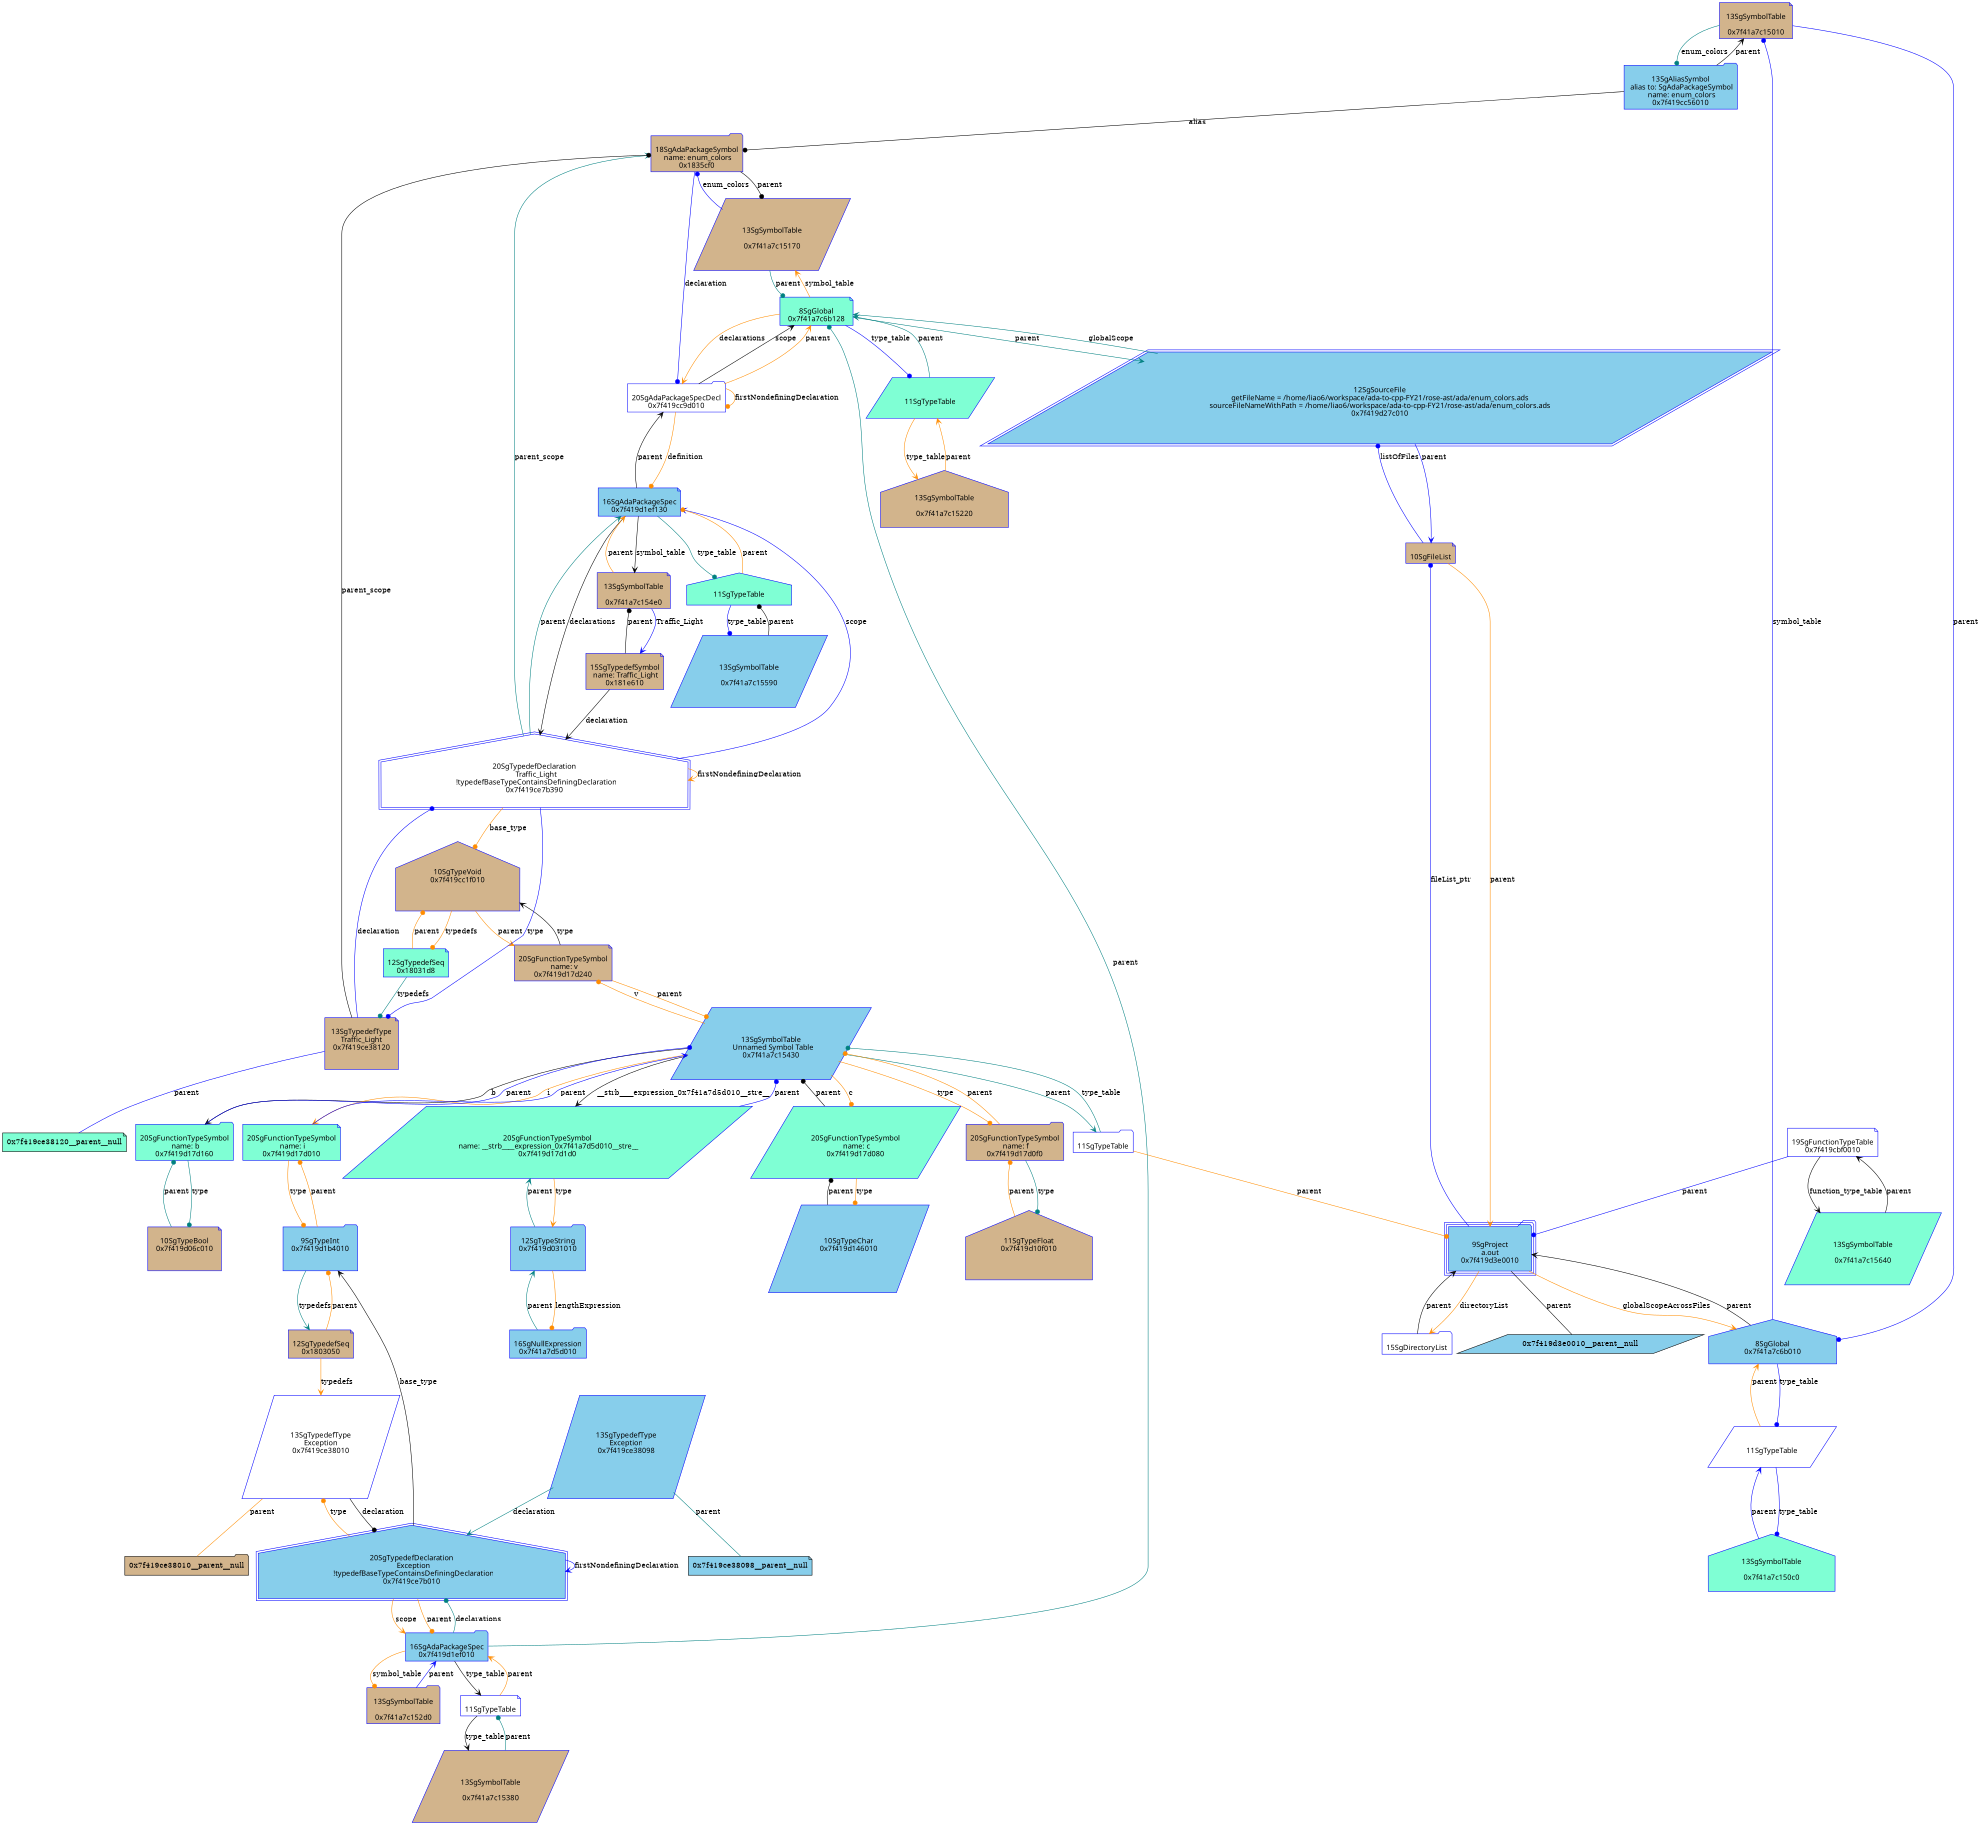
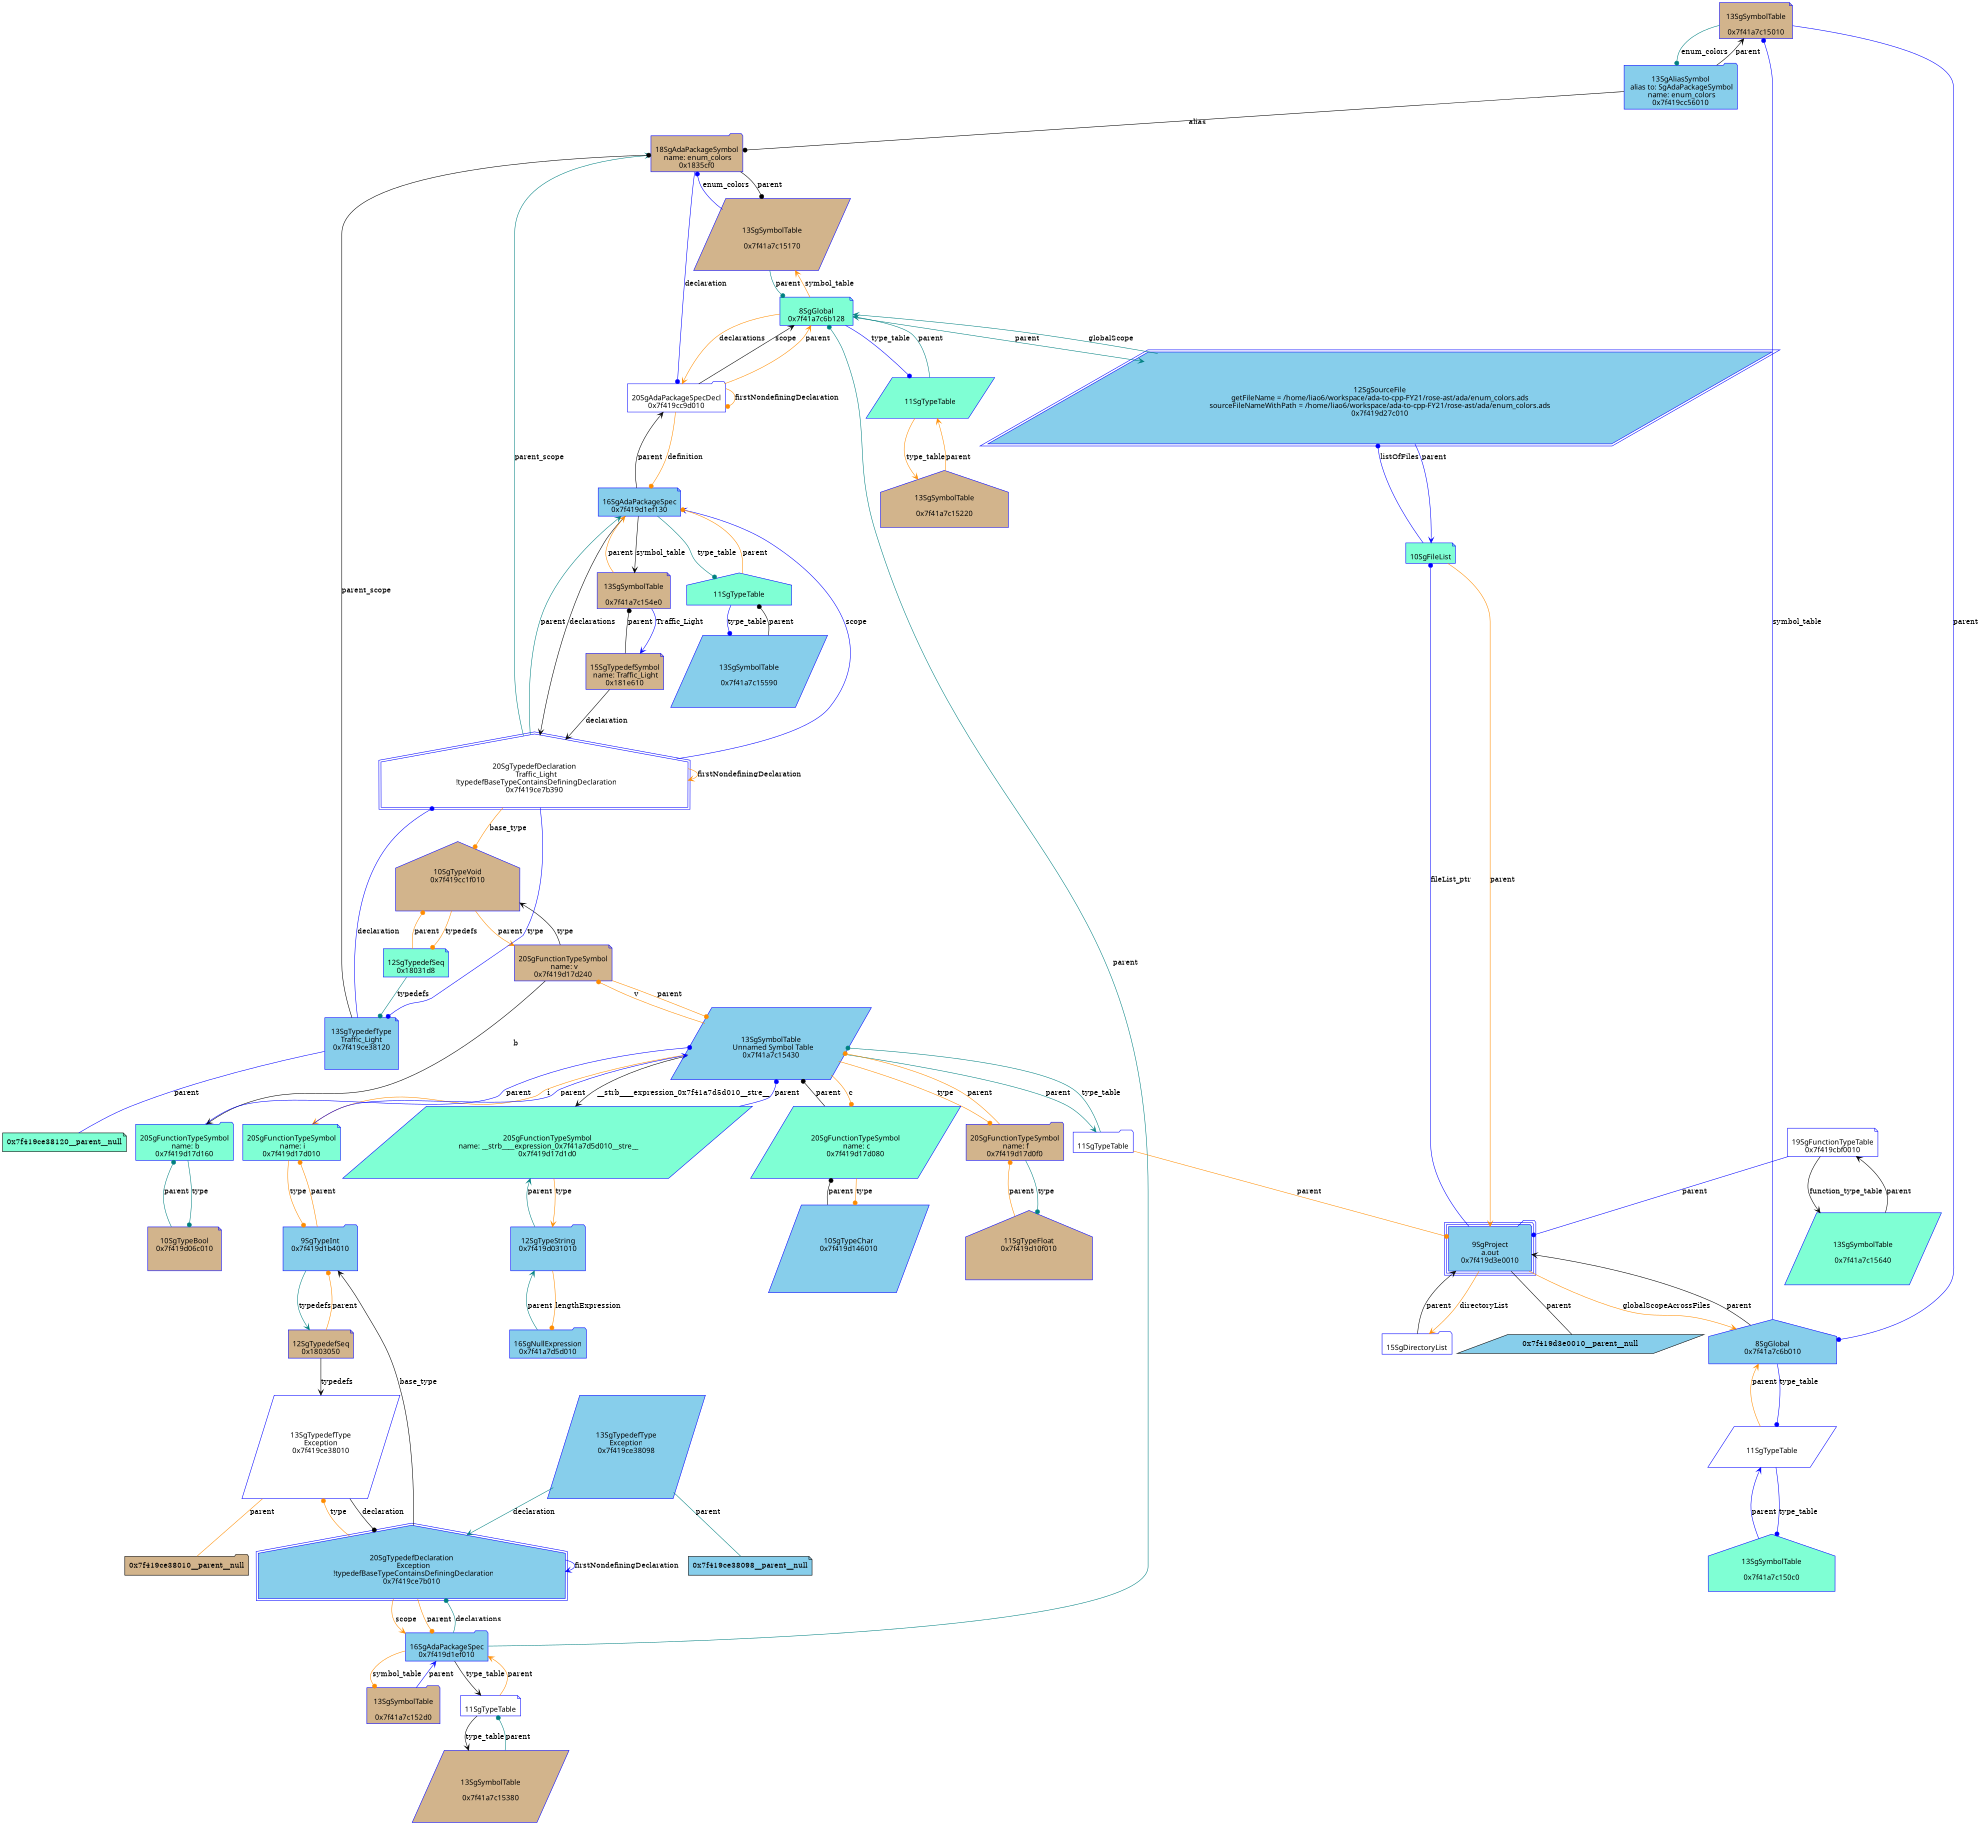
node "10SgFileList": fillcolor tan -> aquamarine
node "13SgTypedefType Traffic_Light 0x7f419ce38120": fillcolor tan -> skyblue
edge "13SgSymbolTable Unnamed Symbol Table 0x7f41a7c15430" -> "20SgFunctionTypeSymbol name: b 0x7f419d17d160": now "20SgFunctionTypeSymbol name: v 0x7f419d17d240" -> "20SgFunctionTypeSymbol name: b 0x7f419d17d160"
edge "12SgTypedefSeq 0x1803050" -> "13SgTypedefType Exception 0x7f419ce38010": color darkorange -> black
